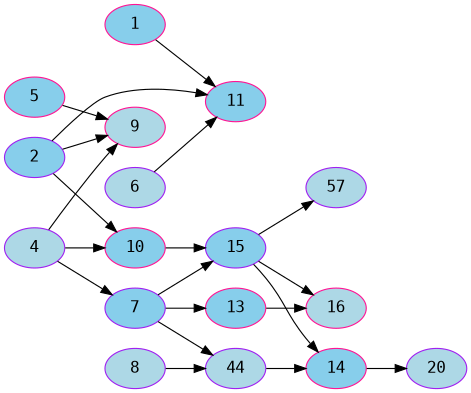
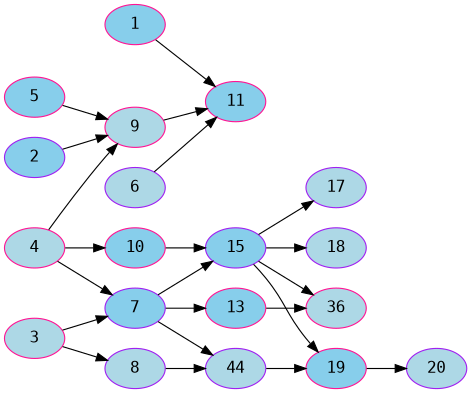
edge "2" -> "11": now "9" -> "11"
node "57": label "57" -> "17"
edge "2" -> "10": removed
node "4": color purple -> deeppink
node "18": added
node "16": label "16" -> "36"
node "3": added
node "14": label "14" -> "19"
